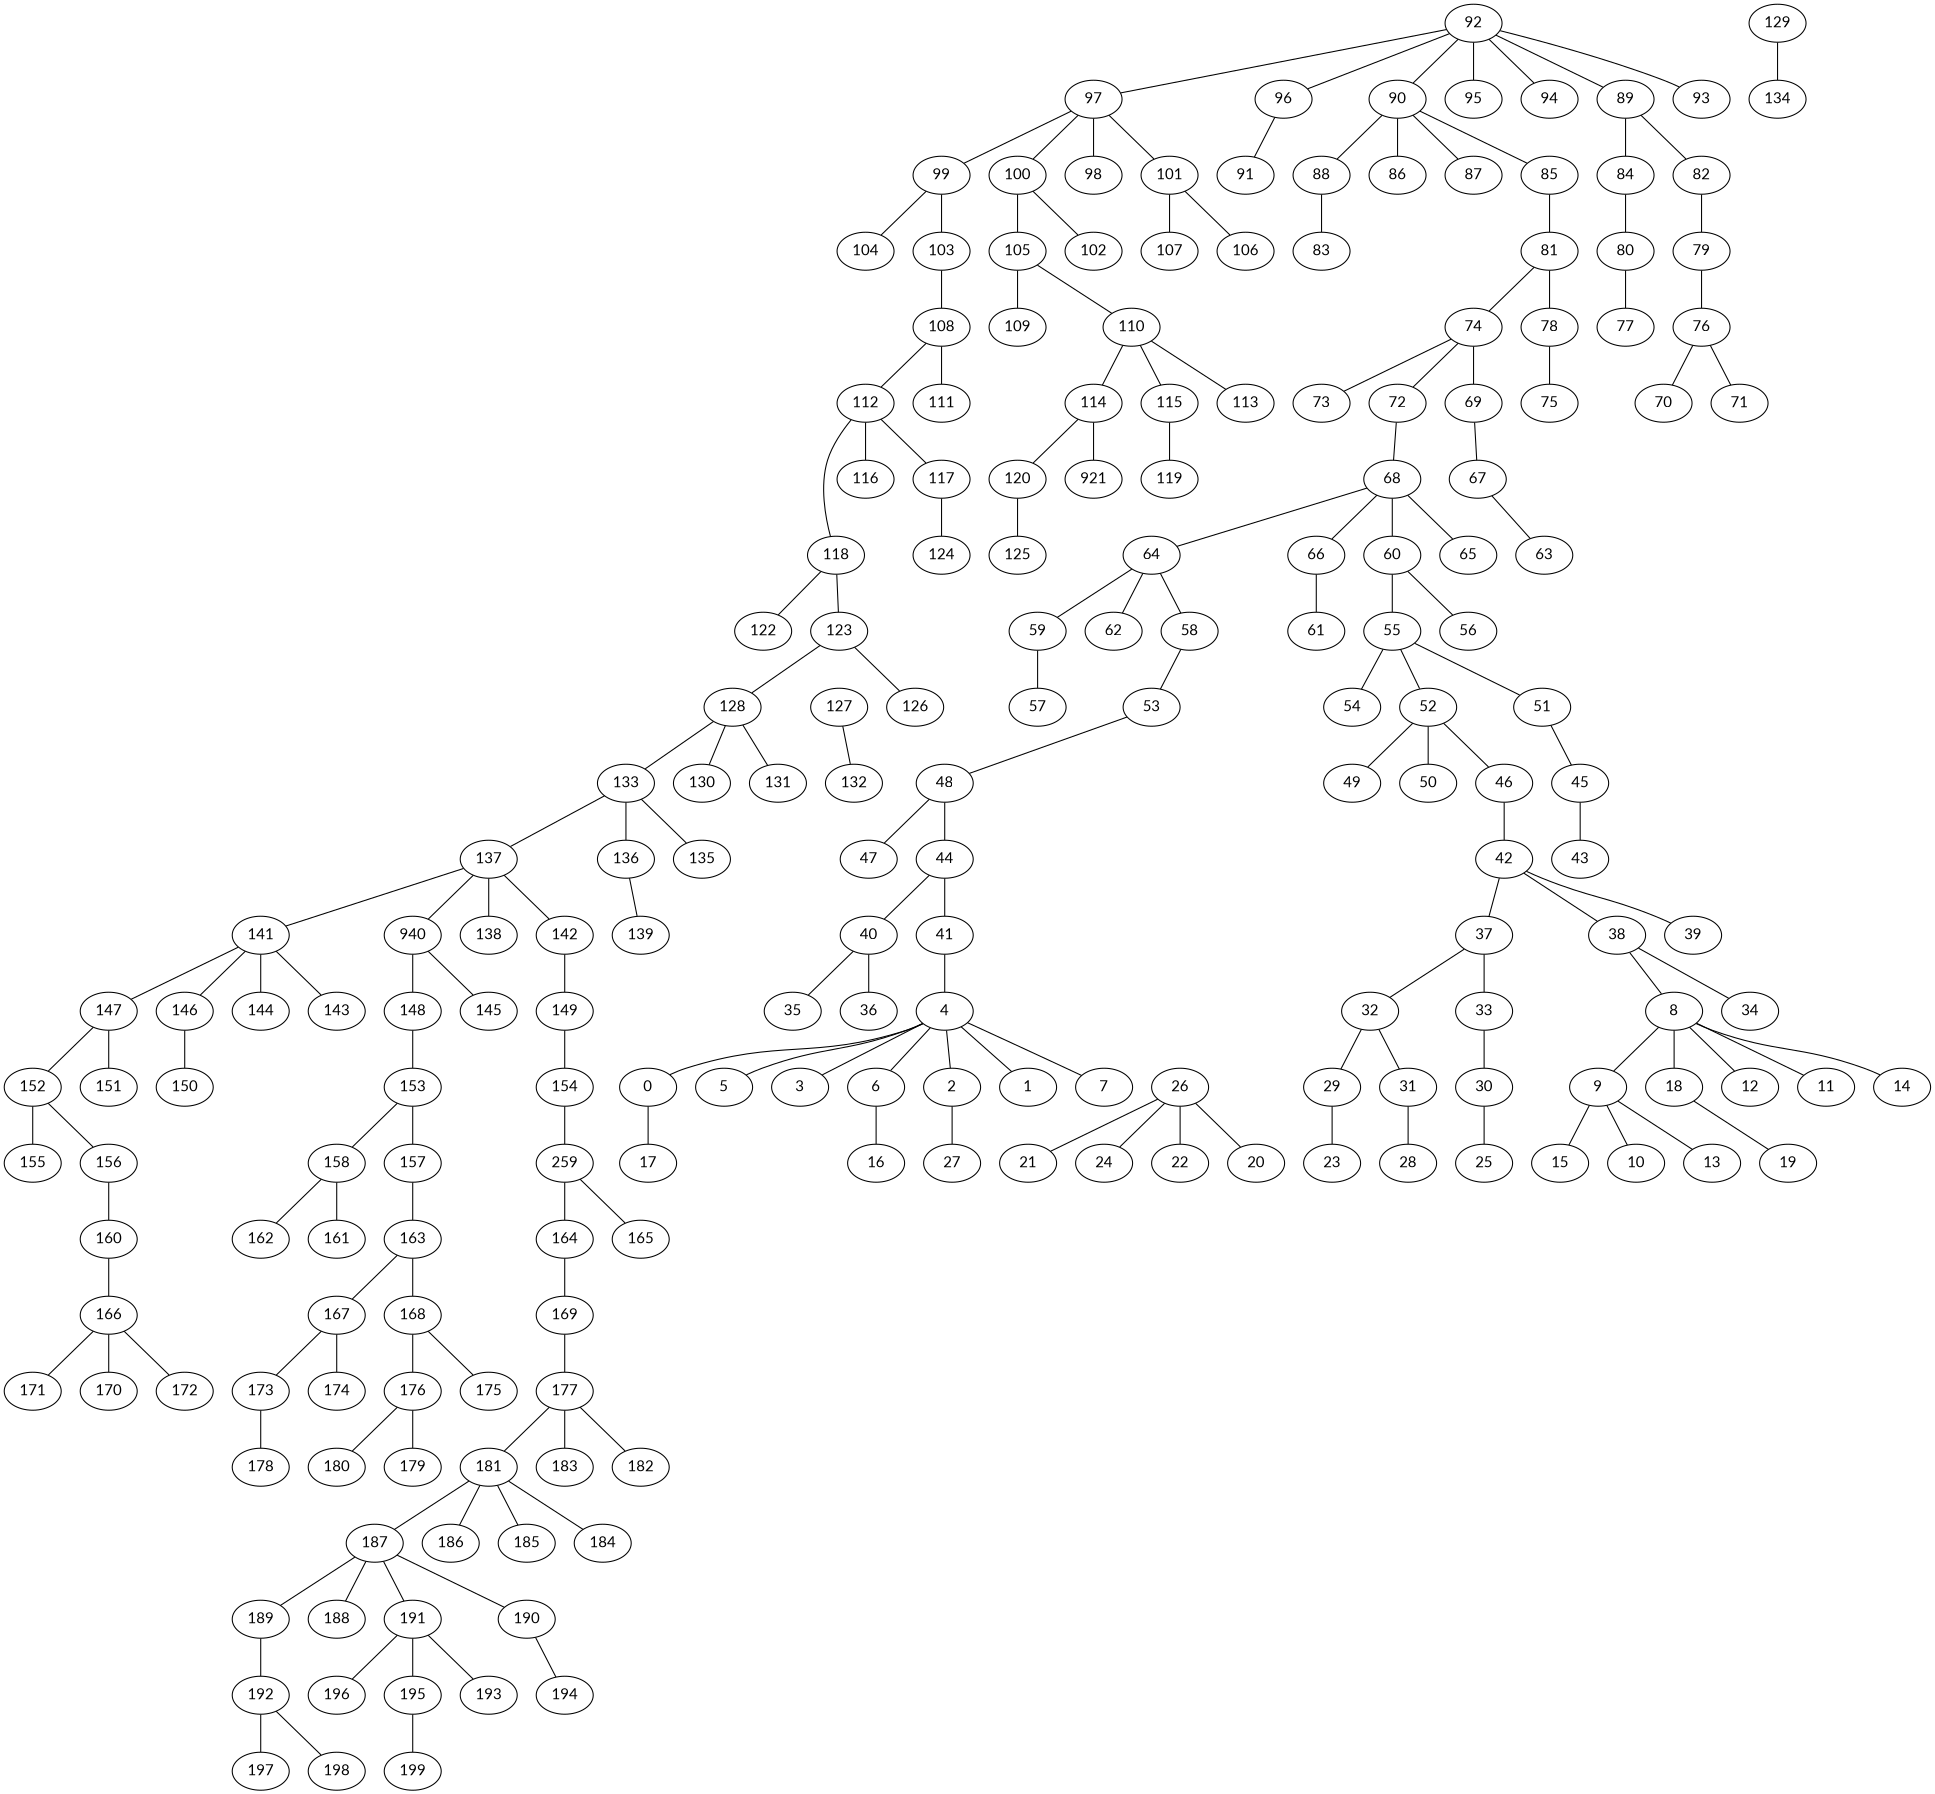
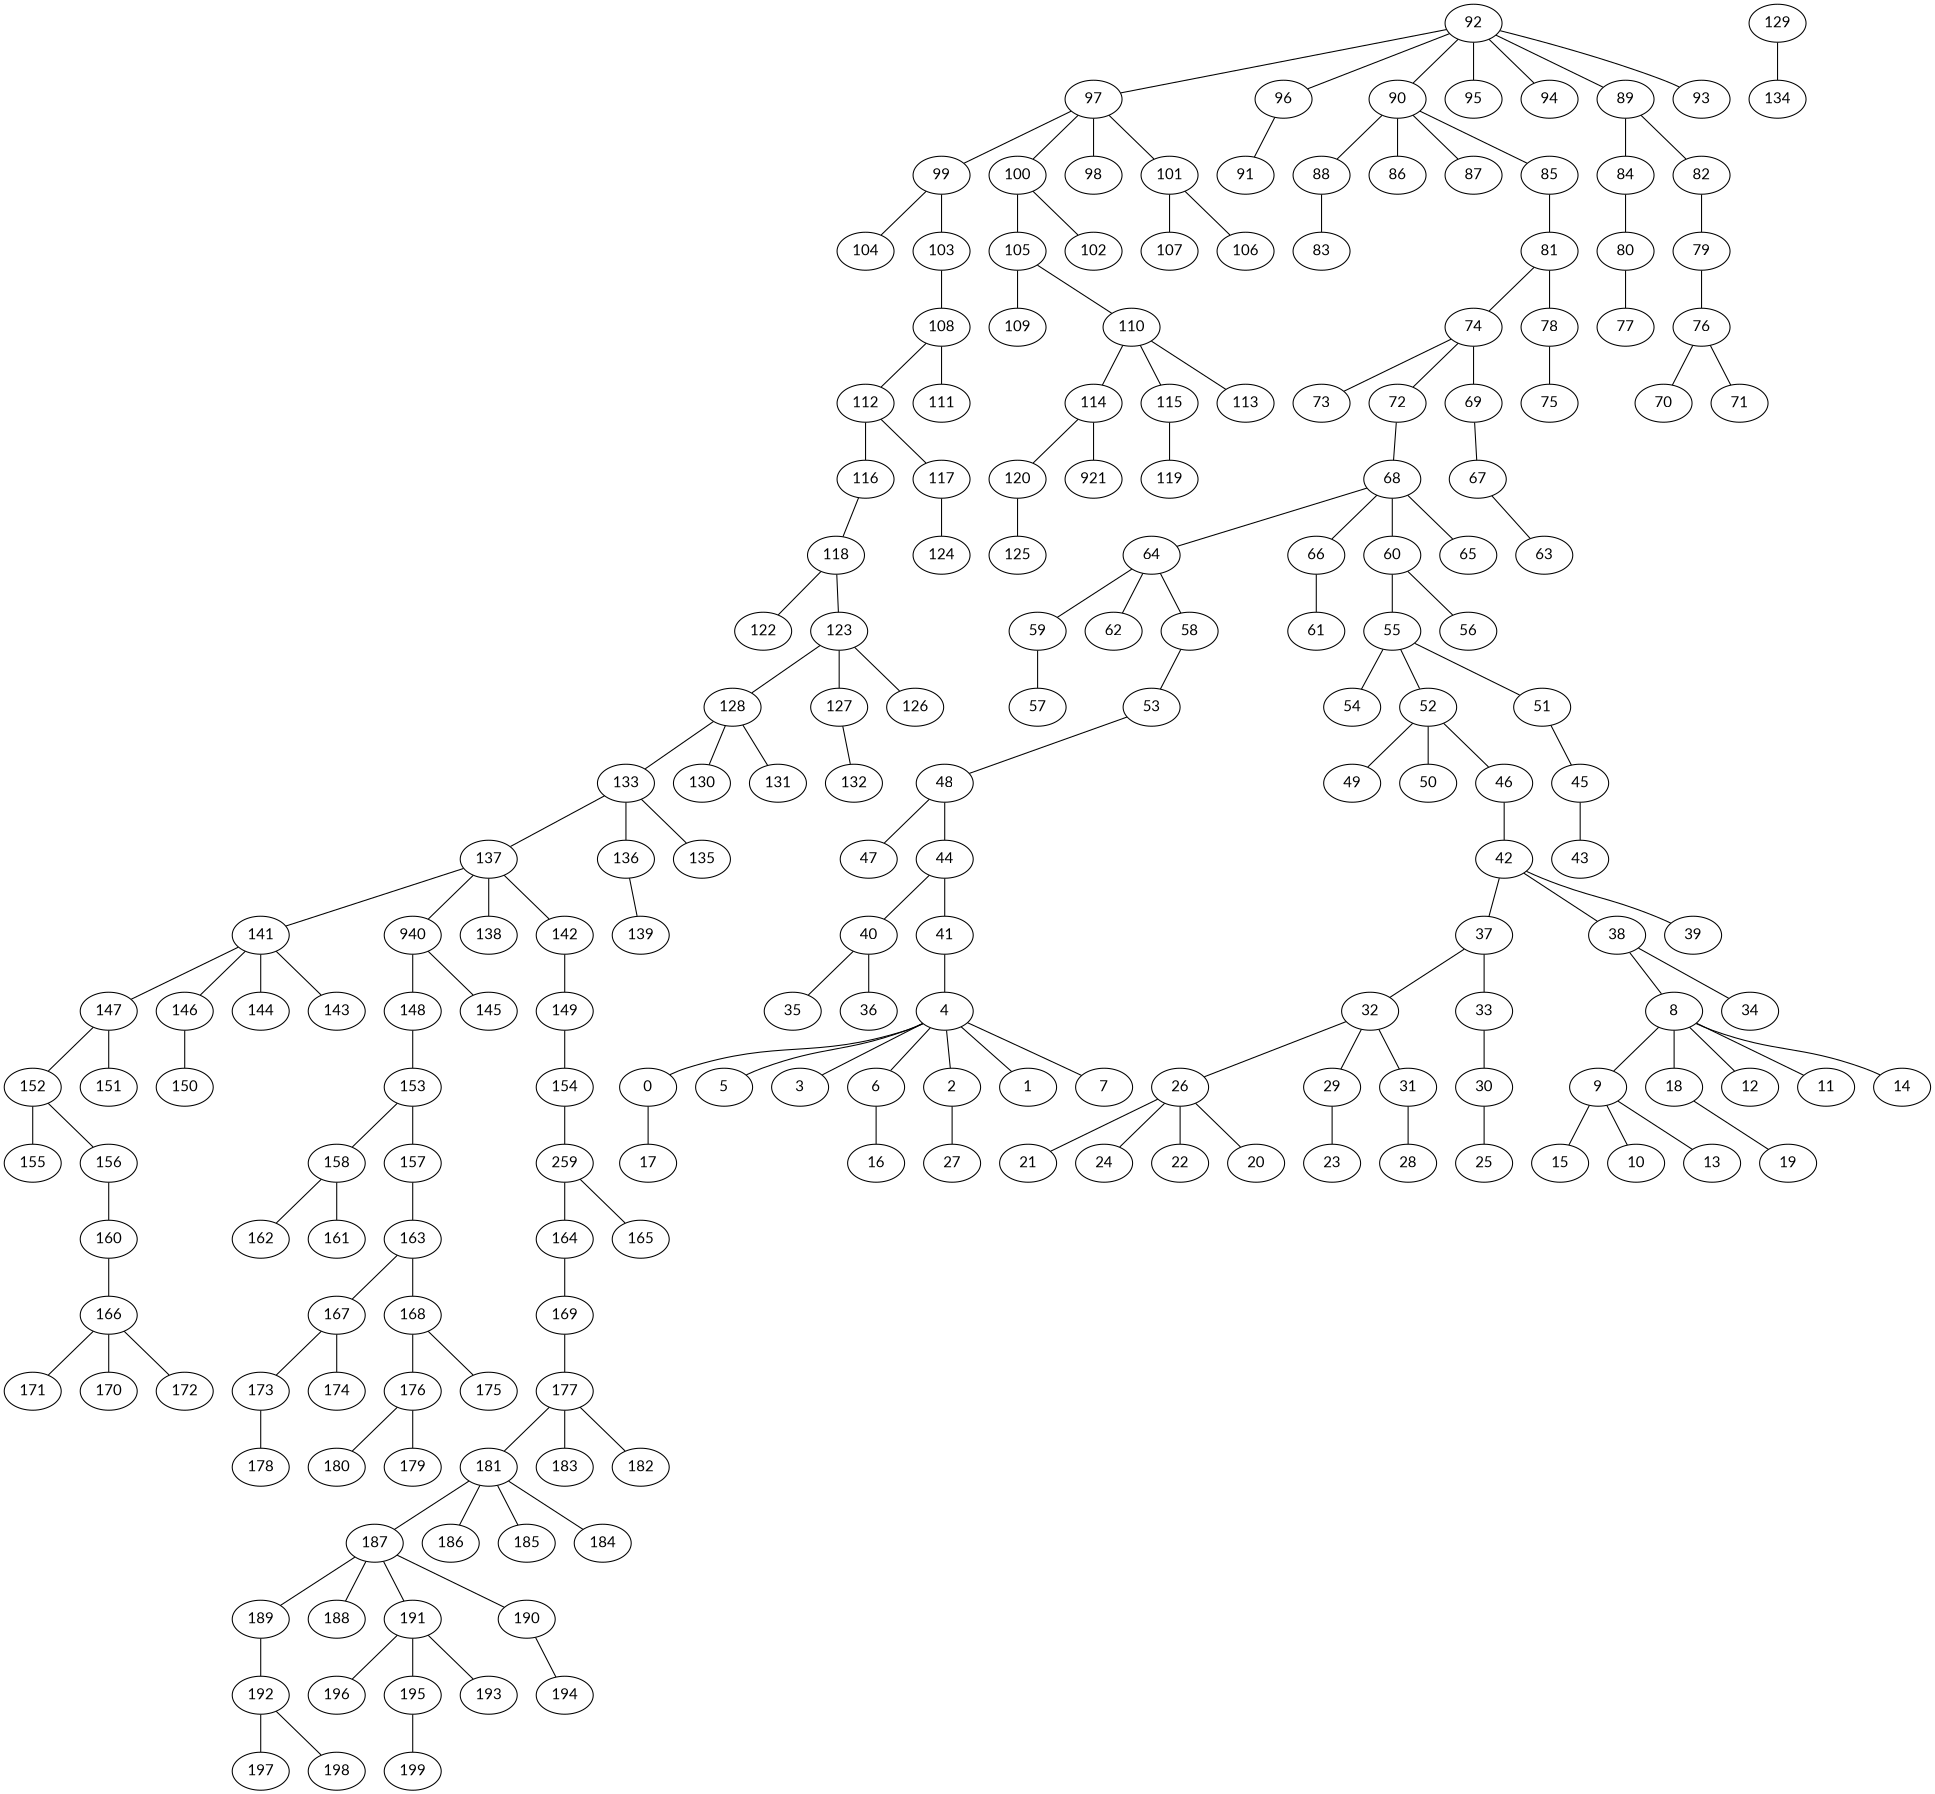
edge "112" -- "118": now "116" -- "118"
edge "123" -- "127": added
edge "32" -- "26": added
